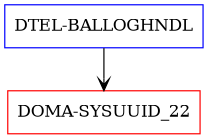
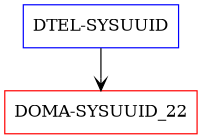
node "DTEL-BALLOGHNDL": label "DTEL-BALLOGHNDL" -> "DTEL-SYSUUID"
